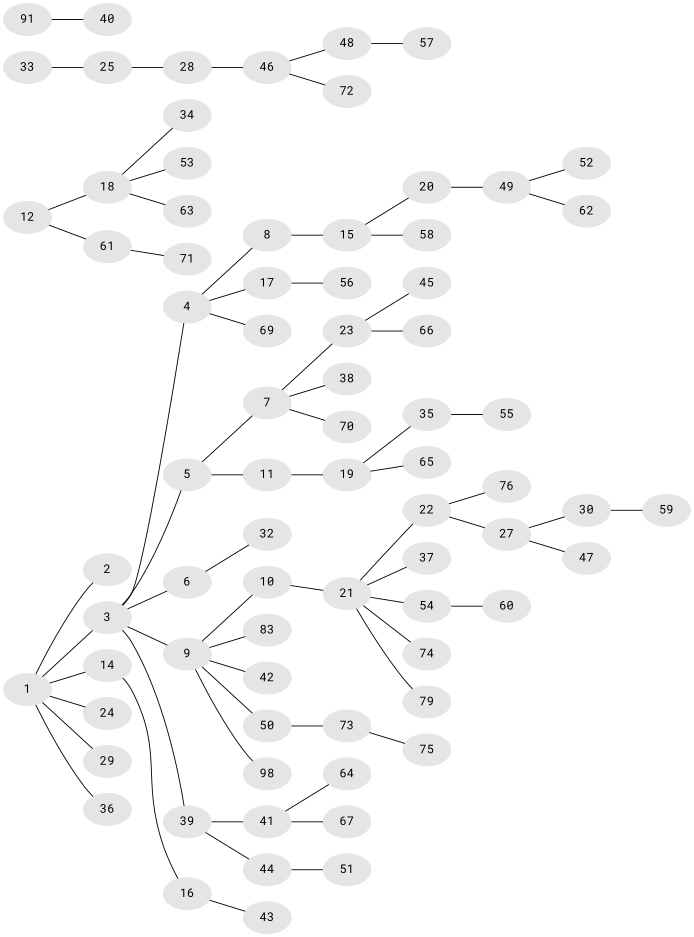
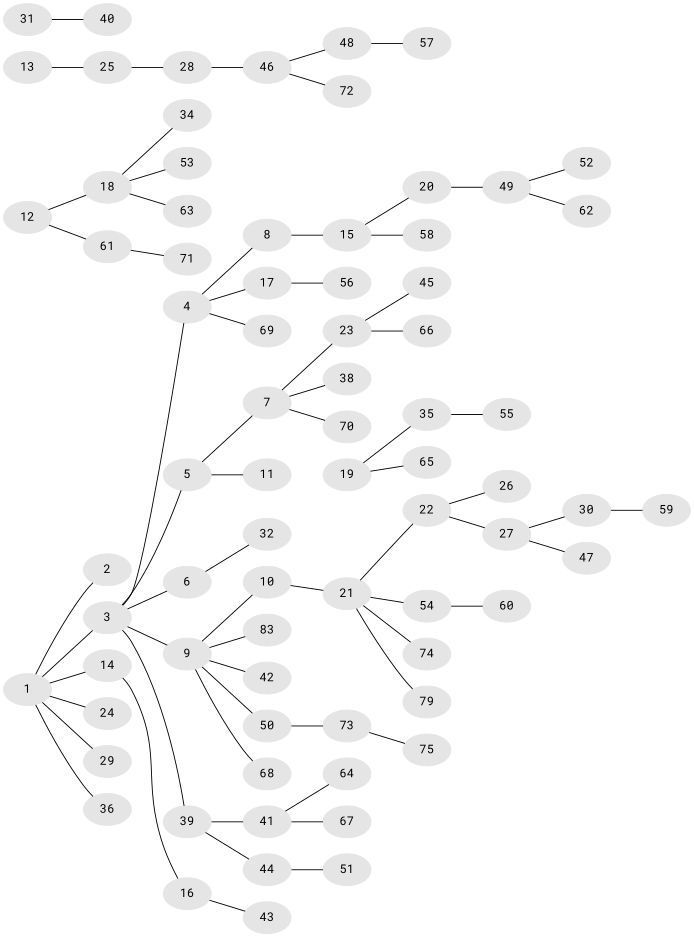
node "91": label "91" -> "31"
node "33": label "33" -> "13"
edge "11" -- "19": removed
node "76": label "76" -> "26"
node "37": removed
node "98": label "98" -> "68"
